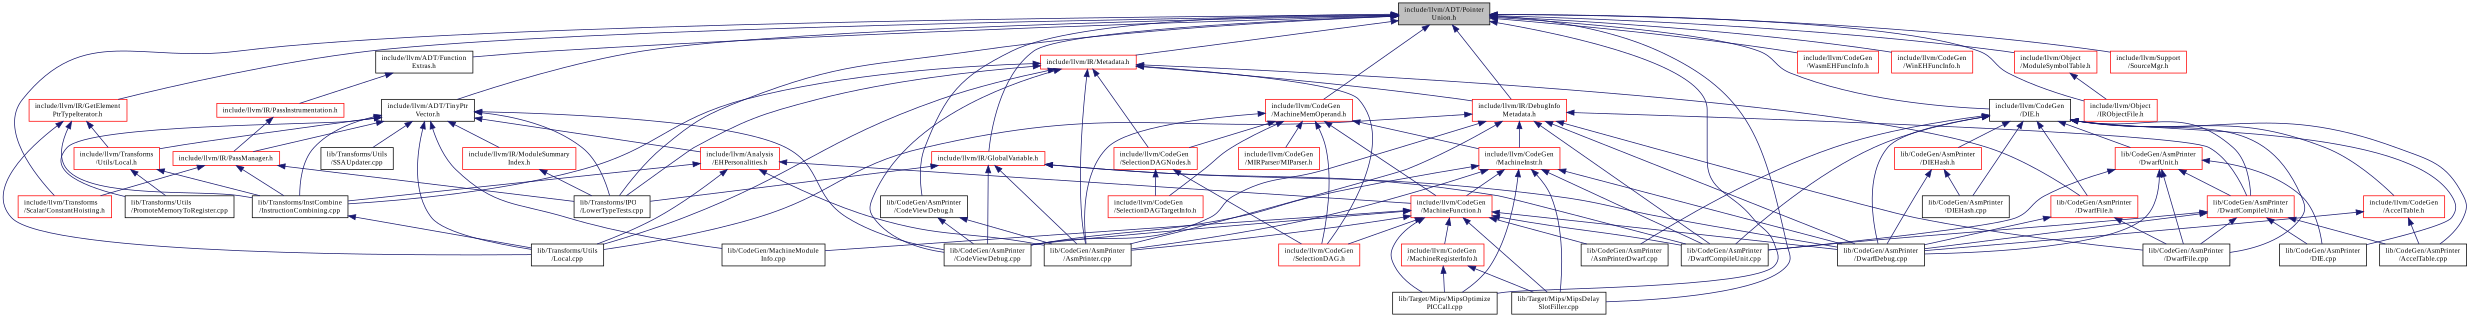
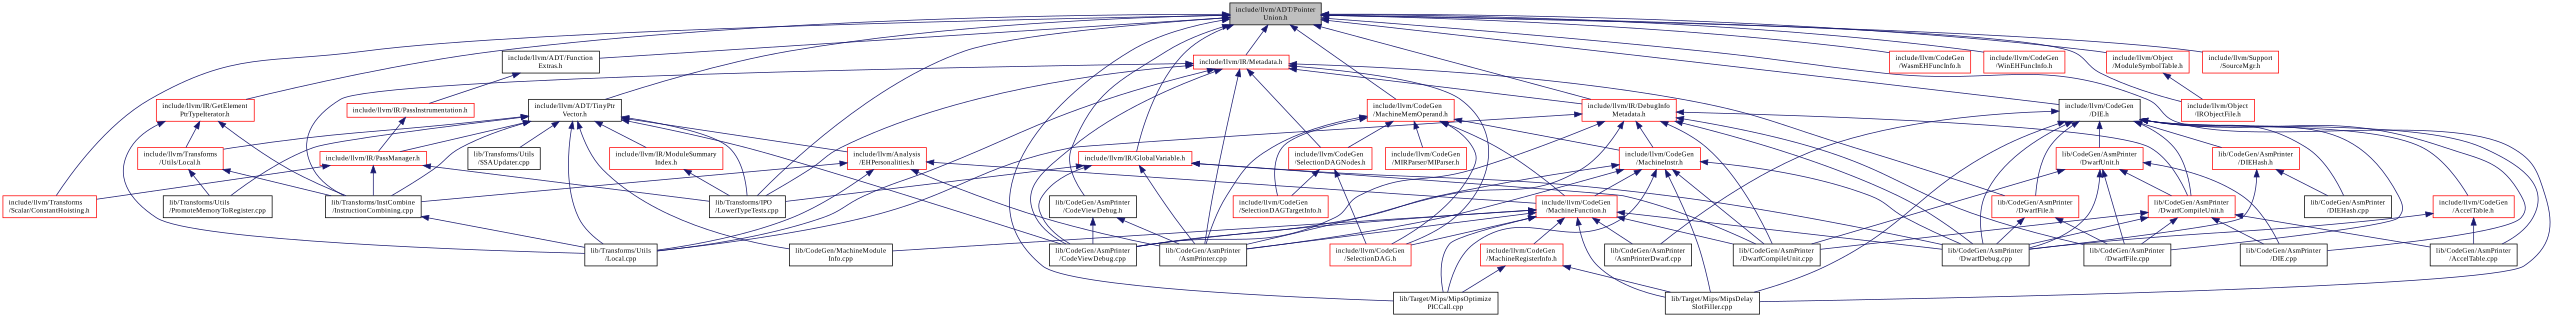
edge "lib/CodeGen/AsmPrinter /DwarfCompileUnit.cpp" -> "include/llvm/CodeGen /DIE.h": now "lib/Target/Mips/MipsDelay SlotFiller.cpp" -> "include/llvm/CodeGen /DIE.h"
